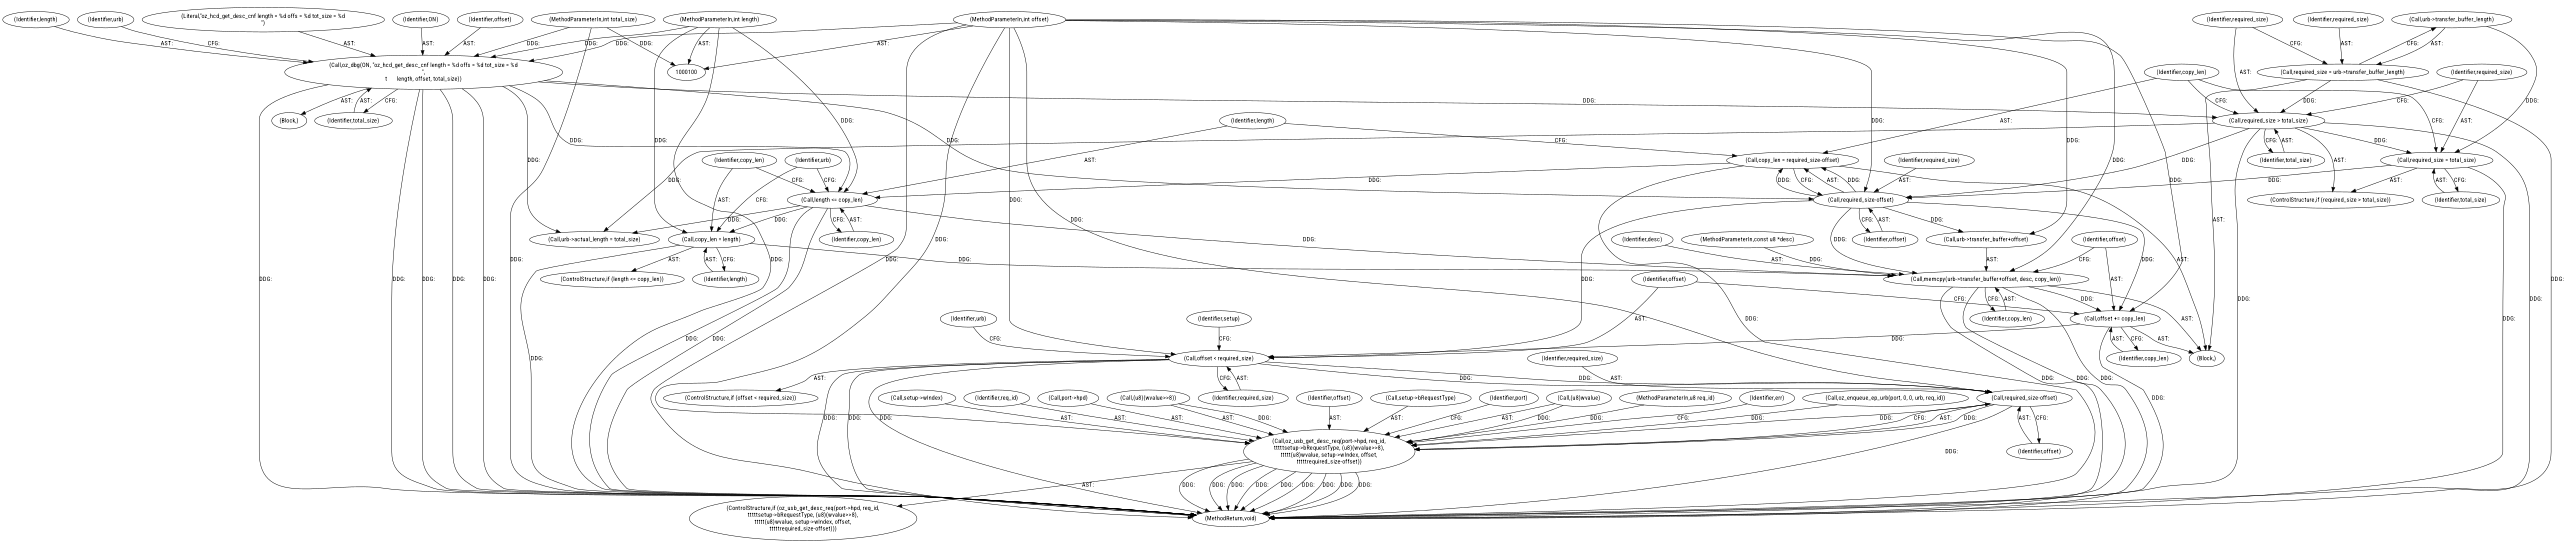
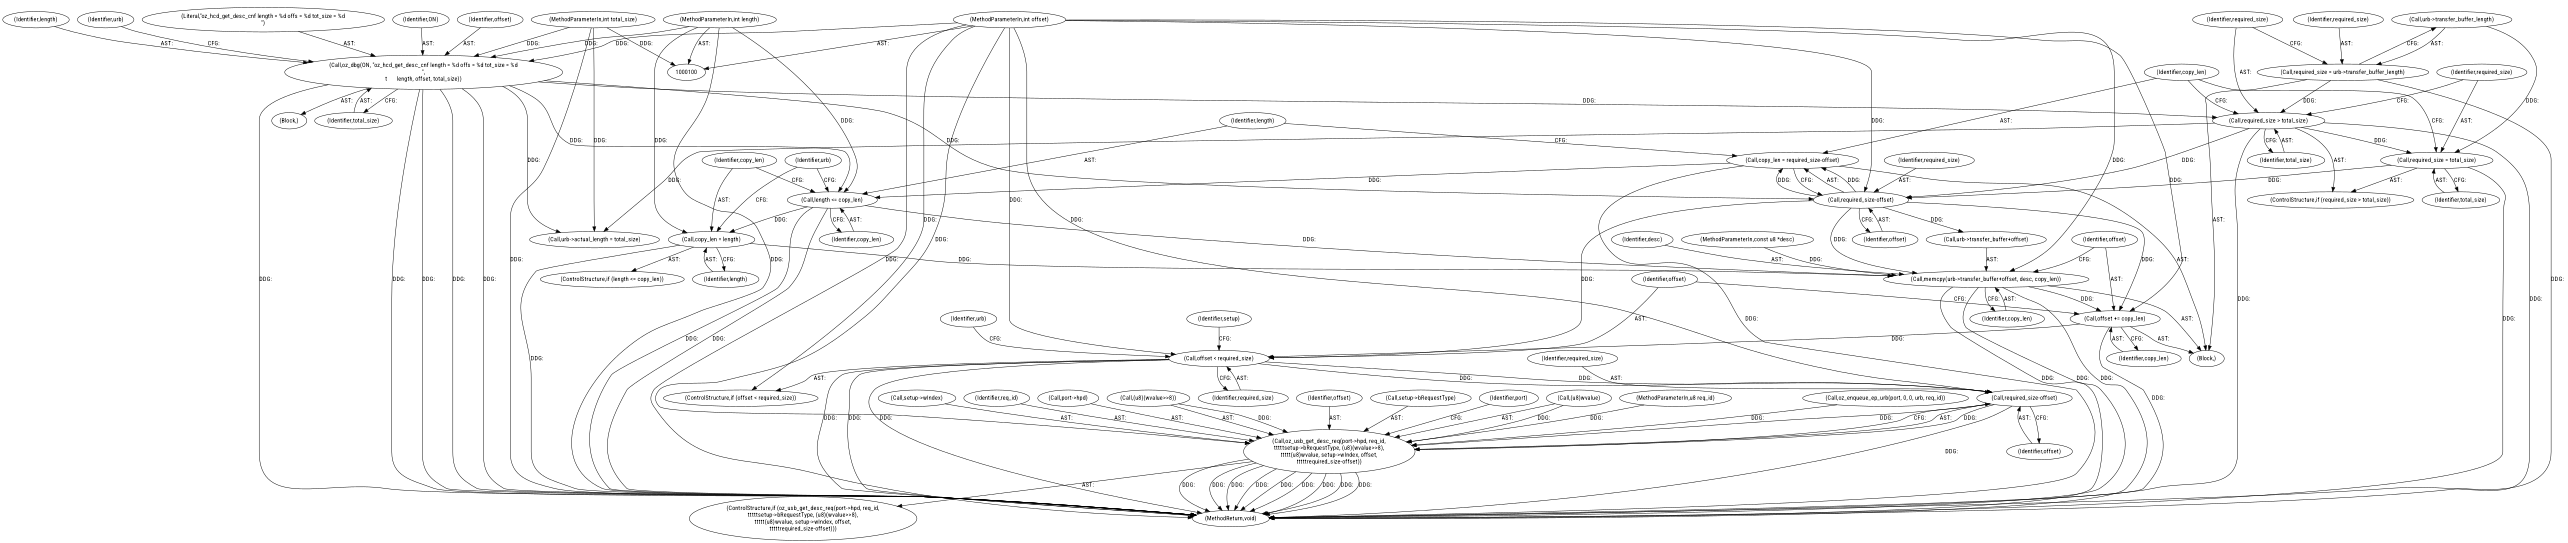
edge "(MethodParameterIn,int offset)" -> "(Call,urb->transfer_buffer+offset)": now "(MethodParameterIn,int offset)" -> "(ControlStructure,if (offset < required_size))"
edge "(Call,length <= copy_len)" -> "(Call,urb->actual_length = total_size)": now "(MethodParameterIn,int total_size)" -> "(Call,urb->actual_length = total_size)"
node "(Identifier,err)": removed
